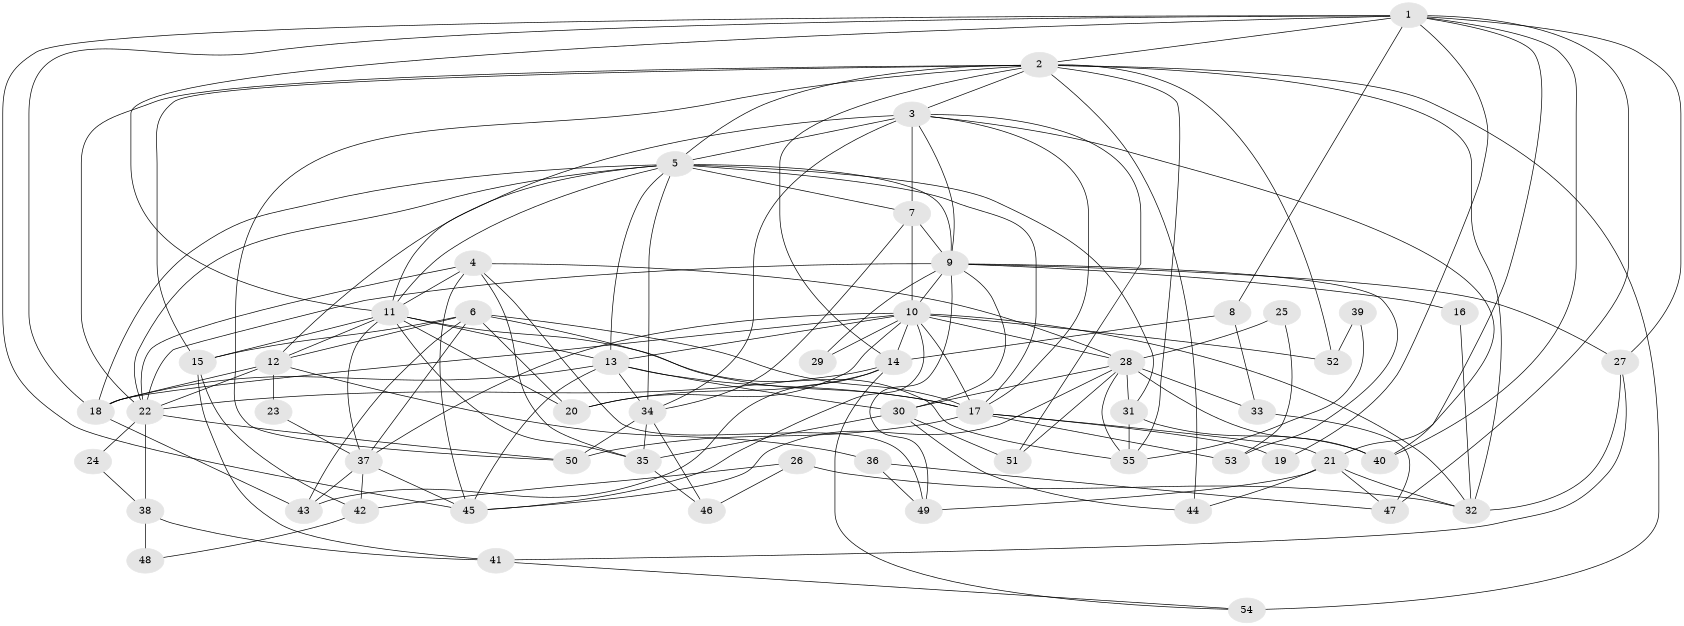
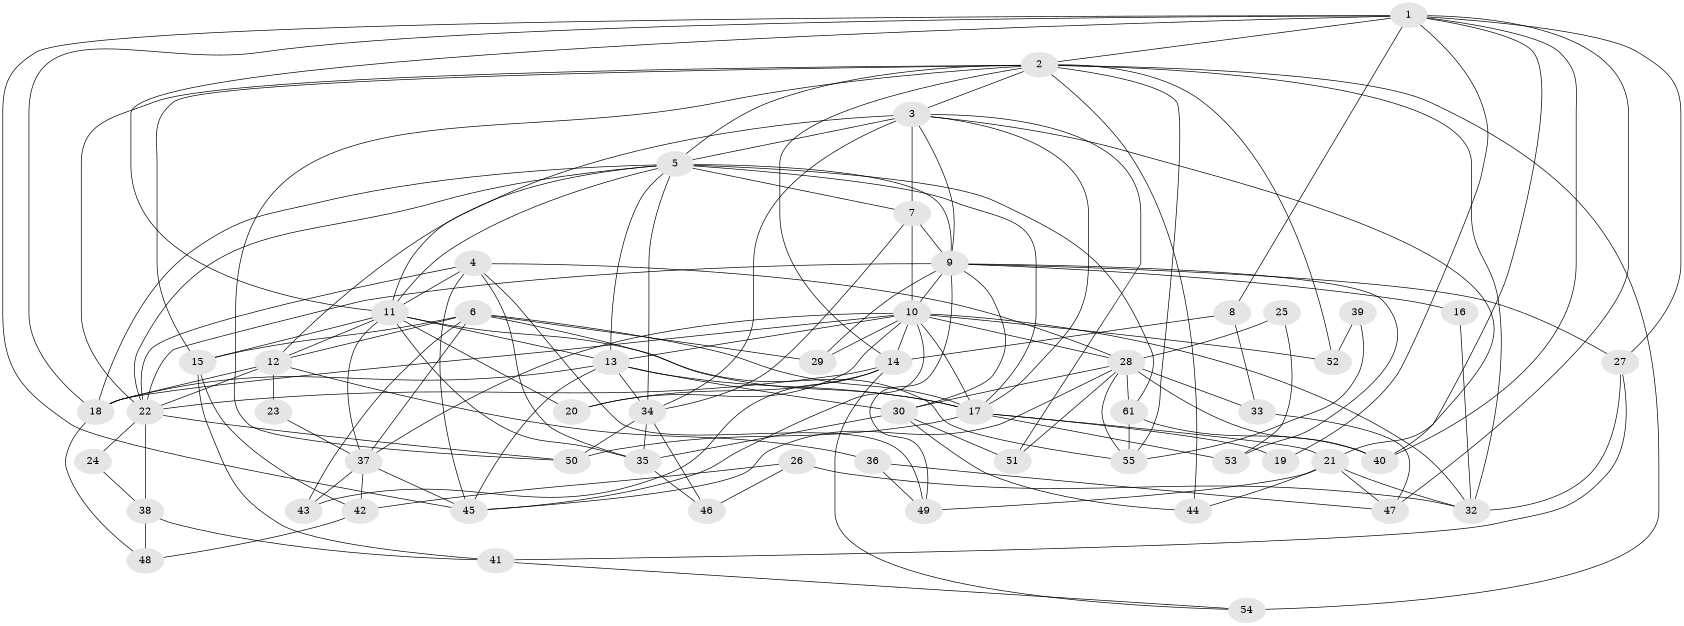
edge "6" -- "20": now "6" -- "29"
node "31": label "31" -> "61"
edge "18" -- "43": now "18" -- "48"
